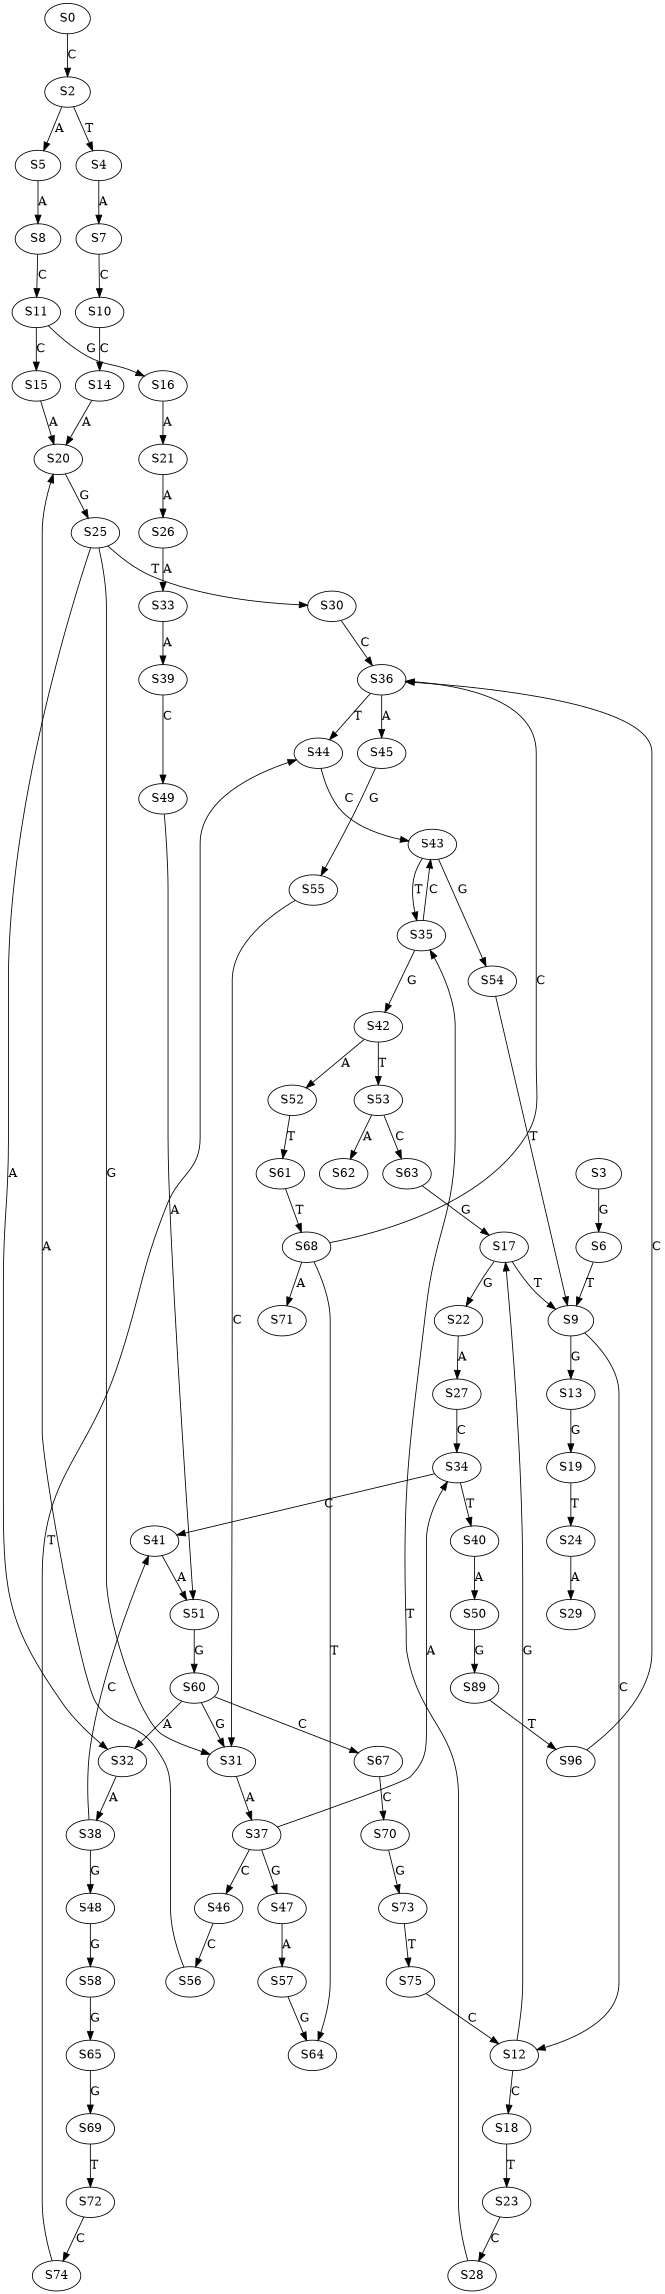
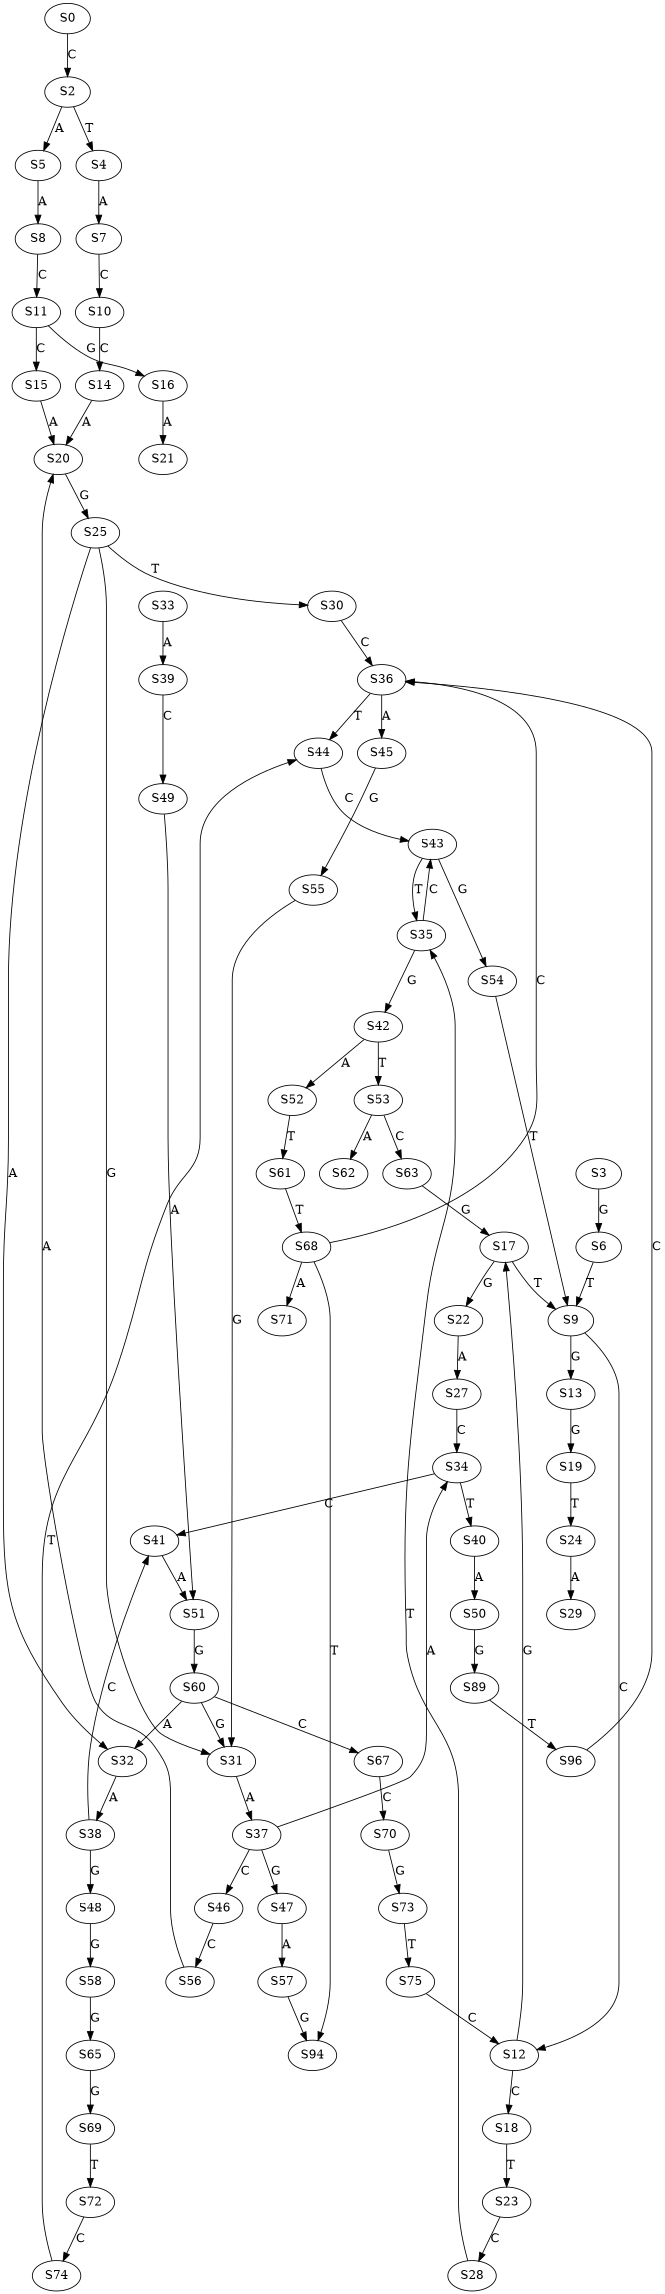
node "S26": removed
edge "S55" -> "S31": label "C" -> "G"
node "S64": label "S64" -> "S94"
